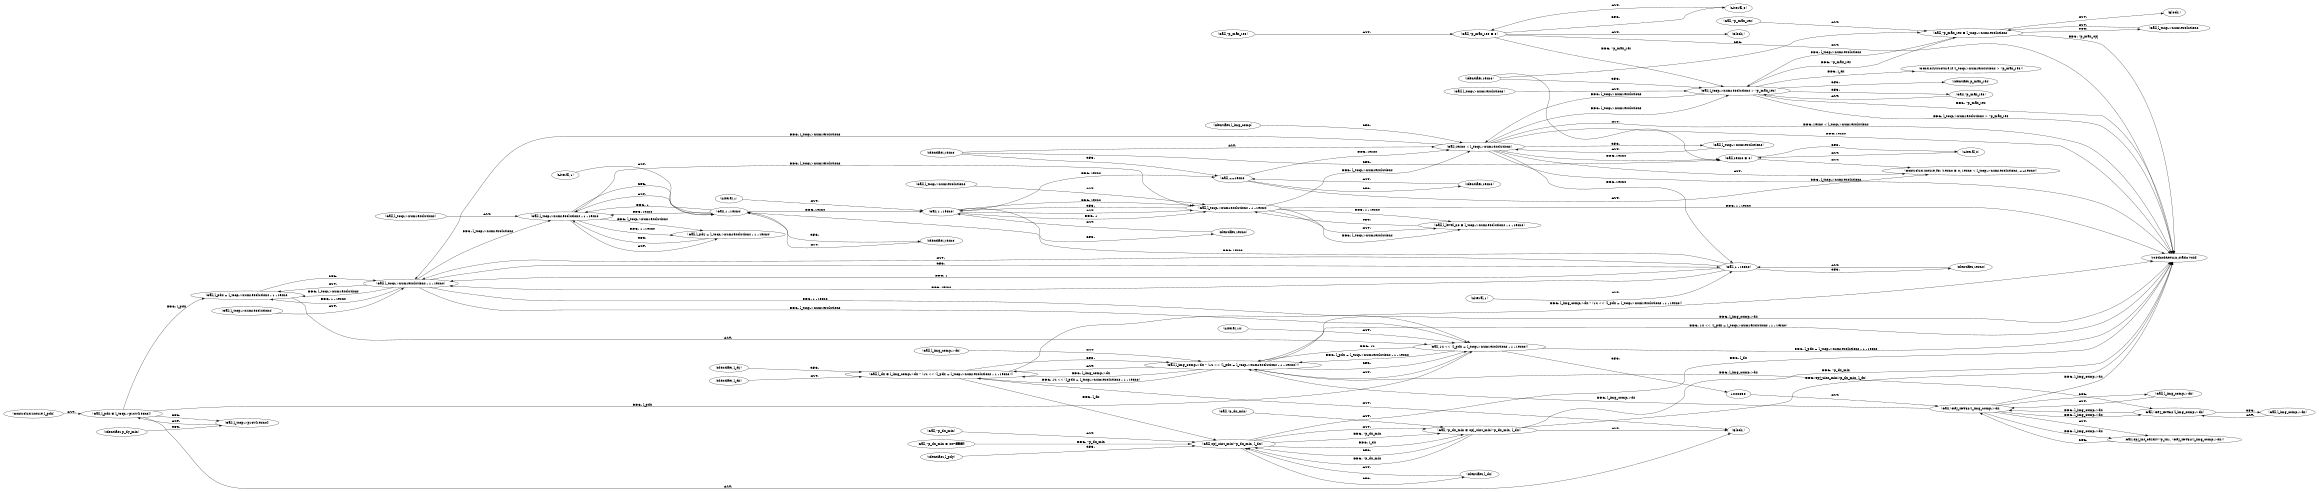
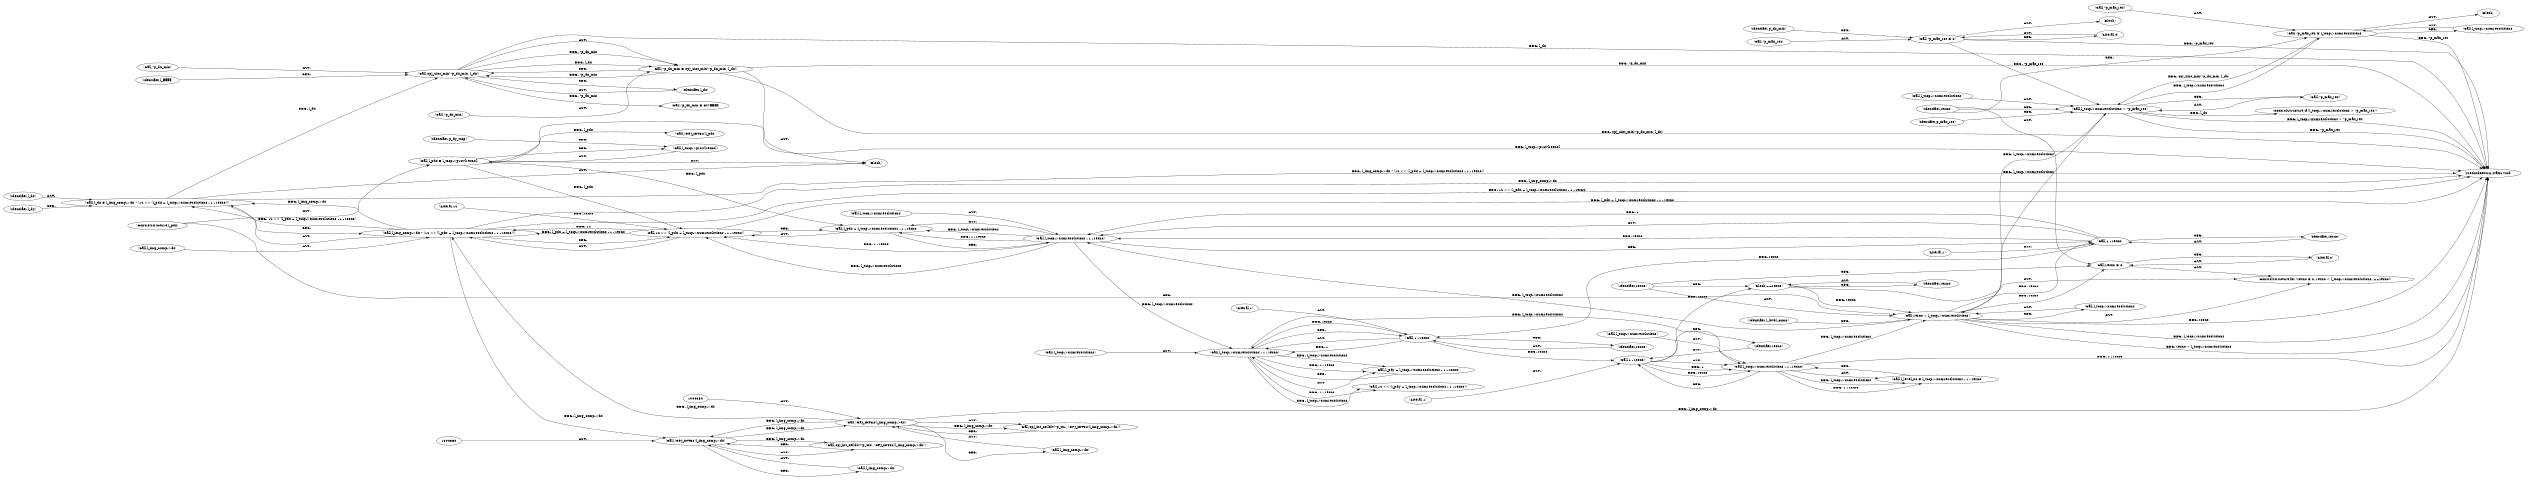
node "(Identifier,p_dx_min)": added
edge "(Call,*p_max_res = l_tccp->numresolutions)" -> "(MethodReturn,static void)": label "DDG: *p_max_opj" -> "DDG: *p_max_res"
edge "(Call,*p_max_res = 0)" -> "(MethodReturn,static void)": label "AST: " -> "DDG: *p_max_res"
edge "(Call,*p_max_res = l_tccp->numresolutions)" -> "(Call,l_tccp->numresolutions > *p_max_res)": label "DDG: *p_max_res" -> "DDG: opj_uint_min(*p_dx_min, l_dx)"
edge "(Call,l_tccp->numresolutions > *p_max_res)" -> "(Identifier,p_max_res)": reversed
node "(Identifier,l_img_comp)": label "(Identifier,l_img_comp)" -> "(Identifier,l_level_comp)"
node "(Call,(OPJ_INT32)l_pdx)": added
edge "(Call,l_pdx = l_tccp->prcw[resno])" -> "(MethodReturn,static void)": added, label "DDG: l_tccp->prcw[resno]"
node "(Call,++resno)": label "(Call,++resno)" -> "(Block,++resno)"
edge "(ControlStructure,l_pdx)" -> "(Call,resno < l_tccp->numresolutions)": added, label "CFG:"
edge "(Literal,1u)" -> "(Call,1u << (l_pdx + l_tccp->numresolutions - 1 - resno))": label "AST: " -> "DDG: resno"
edge "(Call,1u << (l_pdx + l_tccp->numresolutions - 1 - resno))" -> "1000350": now "(Call,1u << (l_pdx + l_tccp->numresolutions - 1 - resno))" -> "(Call,l_pdx + l_tccp->numresolutions - 1 - resno)"
node "(Call,1u << (l_pdy + l_tccp->numresolutions - 1 - resno))": added
node "(Identifier,p_dy_min)": label "(Identifier,p_dy_min)" -> "(Identifier,p_dy_tccp)"
node "1000330": added
edge "(Call,*p_dx_min = 0x7fffffff)" -> "(Call,opj_uint_min(*p_dx_min, l_dx))": reversed
node "(Call,opj_int_ceildiv(*p_tx0, (OPJ_INT32)l_img_comp->dx))": added
node "(Identifier,l_pdy)": label "(Identifier,l_pdy)" -> "(Identifier,l_fffffff)"
